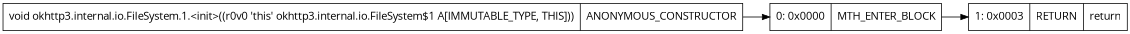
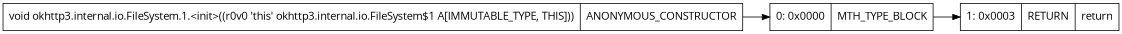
node "0: 0x0000": text "MTH_ENTER_BLOCK" -> "MTH_TYPE_BLOCK"
